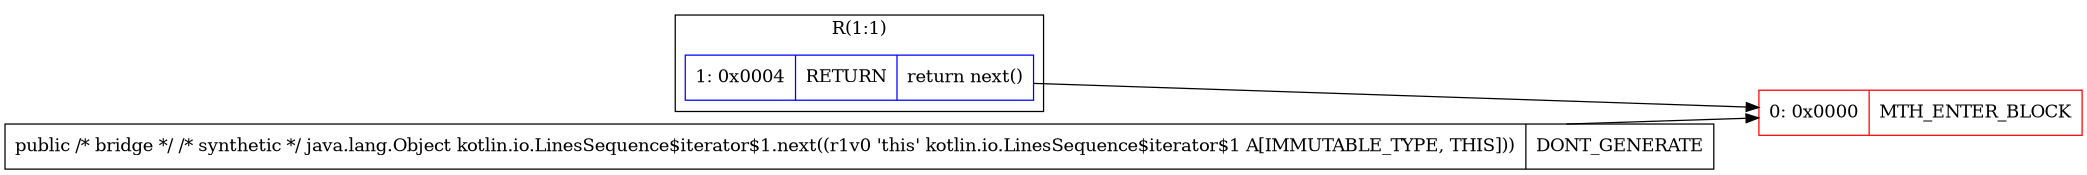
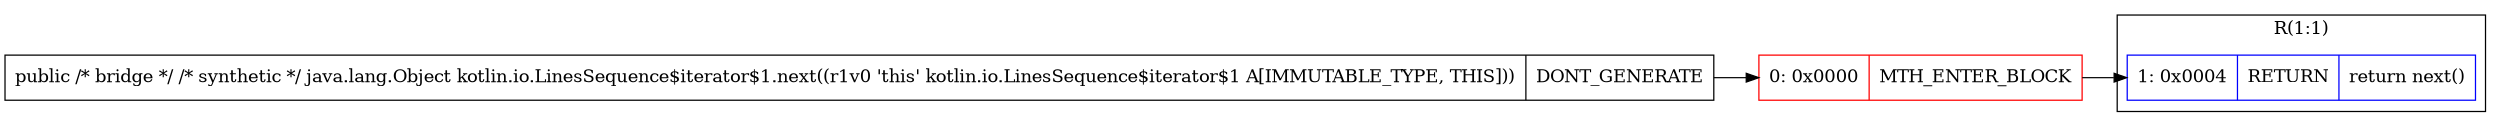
edge "1: 0x0004" -> "0: 0x0000": reversed
